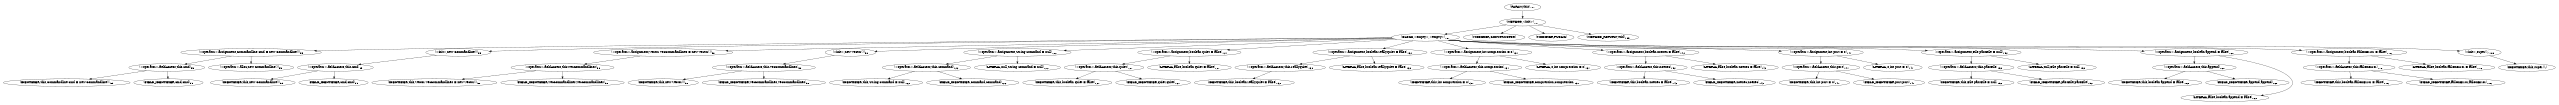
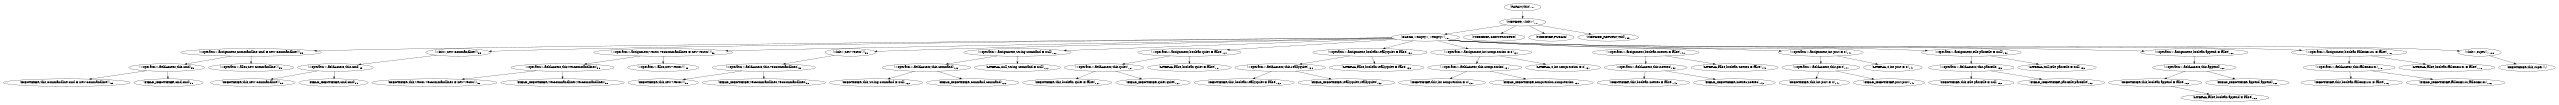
edge "(BLOCK,<empty>,<empty>)" -> "(<operator>.assignment,boolean noexec = false)": removed
node "(<operator>.alloc,new Vector())": added
edge "(<operator>.assignment,boolean append = false)" -> "(LITERAL,false,boolean append = false)": now "(IDENTIFIER,this,boolean append = false)" -> "(LITERAL,false,boolean append = false)"
node "(FIELD_IDENTIFIER,reallyquiet,reallyquiet)": added
